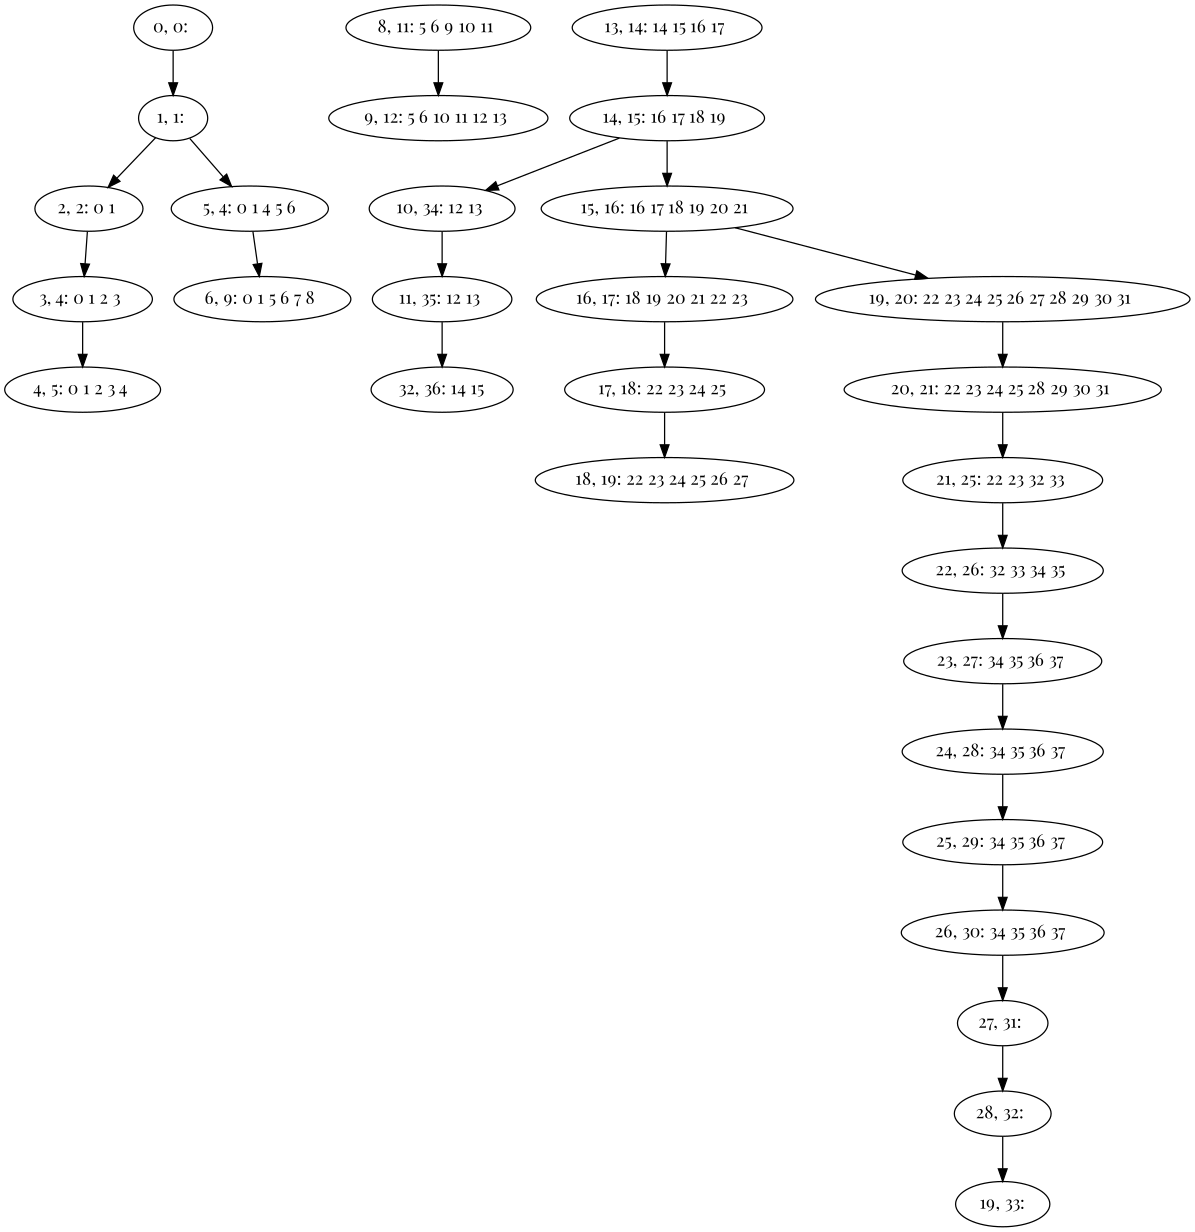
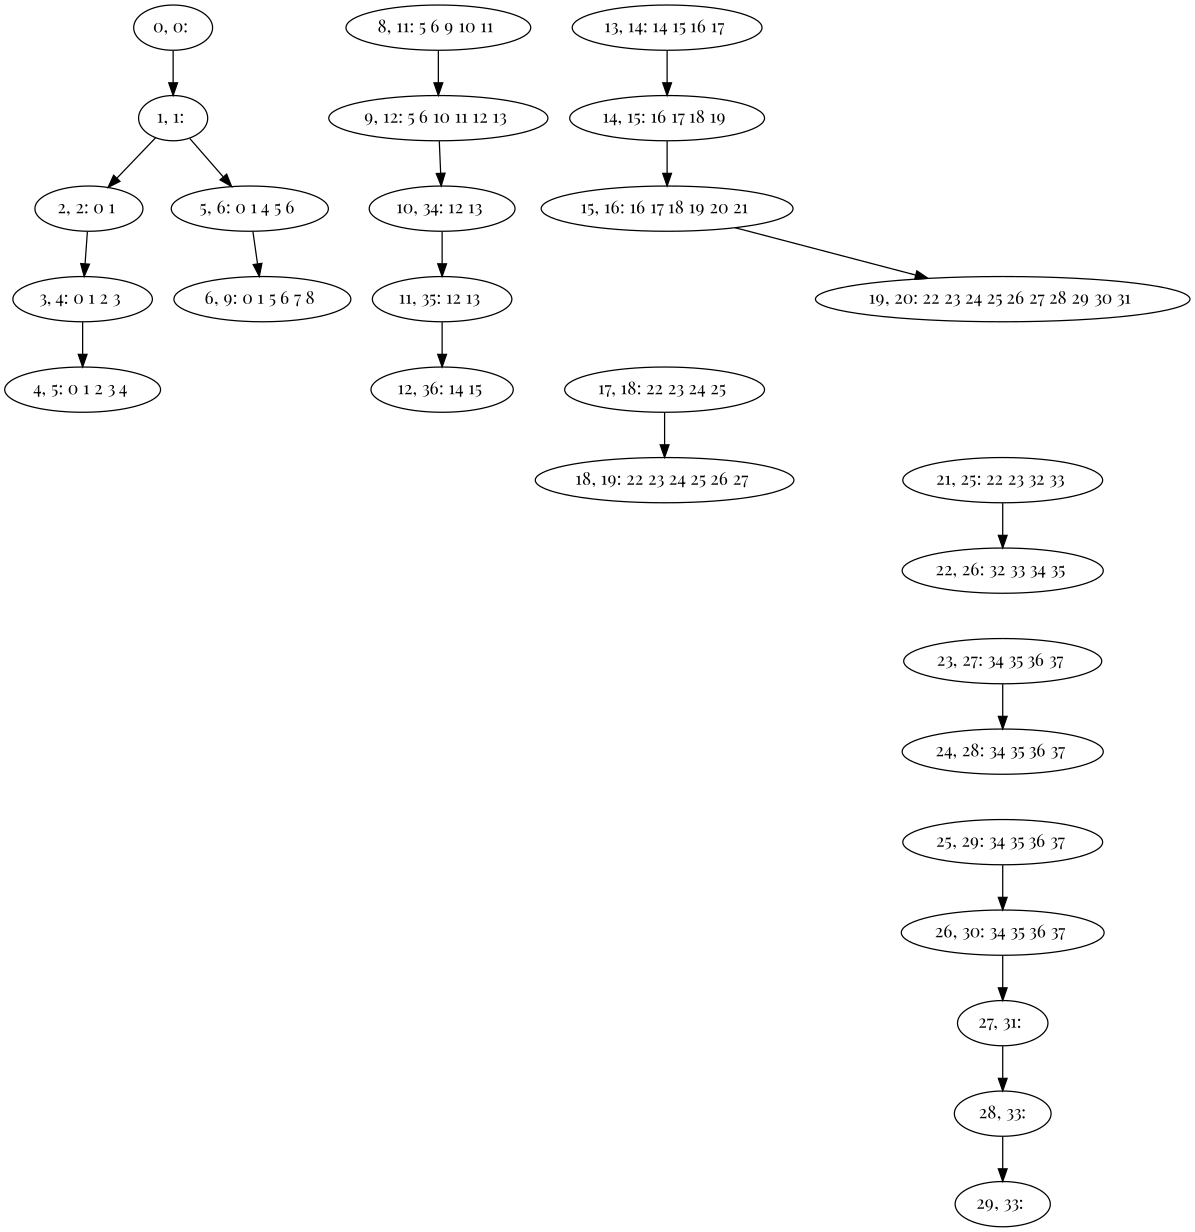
edge "14, 15: 16 17 18 19" -> "10, 34: 12 13": now "9, 12: 5 6 10 11 12 13" -> "10, 34: 12 13"
node "5, 4: 0 1 4 5 6": label "5, 4: 0 1 4 5 6" -> "5, 6: 0 1 4 5 6"
node "16, 17: 18 19 20 21 22 23": removed
node "32, 36: 14 15": label "32, 36: 14 15" -> "12, 36: 14 15"
node "20, 21: 22 23 24 25 28 29 30 31": removed
edge "22, 26: 32 33 34 35" -> "23, 27: 34 35 36 37": removed
edge "24, 28: 34 35 36 37" -> "25, 29: 34 35 36 37": removed
node "28, 32:": label "28, 32:" -> "28, 33:"
node "19, 33:": label "19, 33:" -> "29, 33:"
